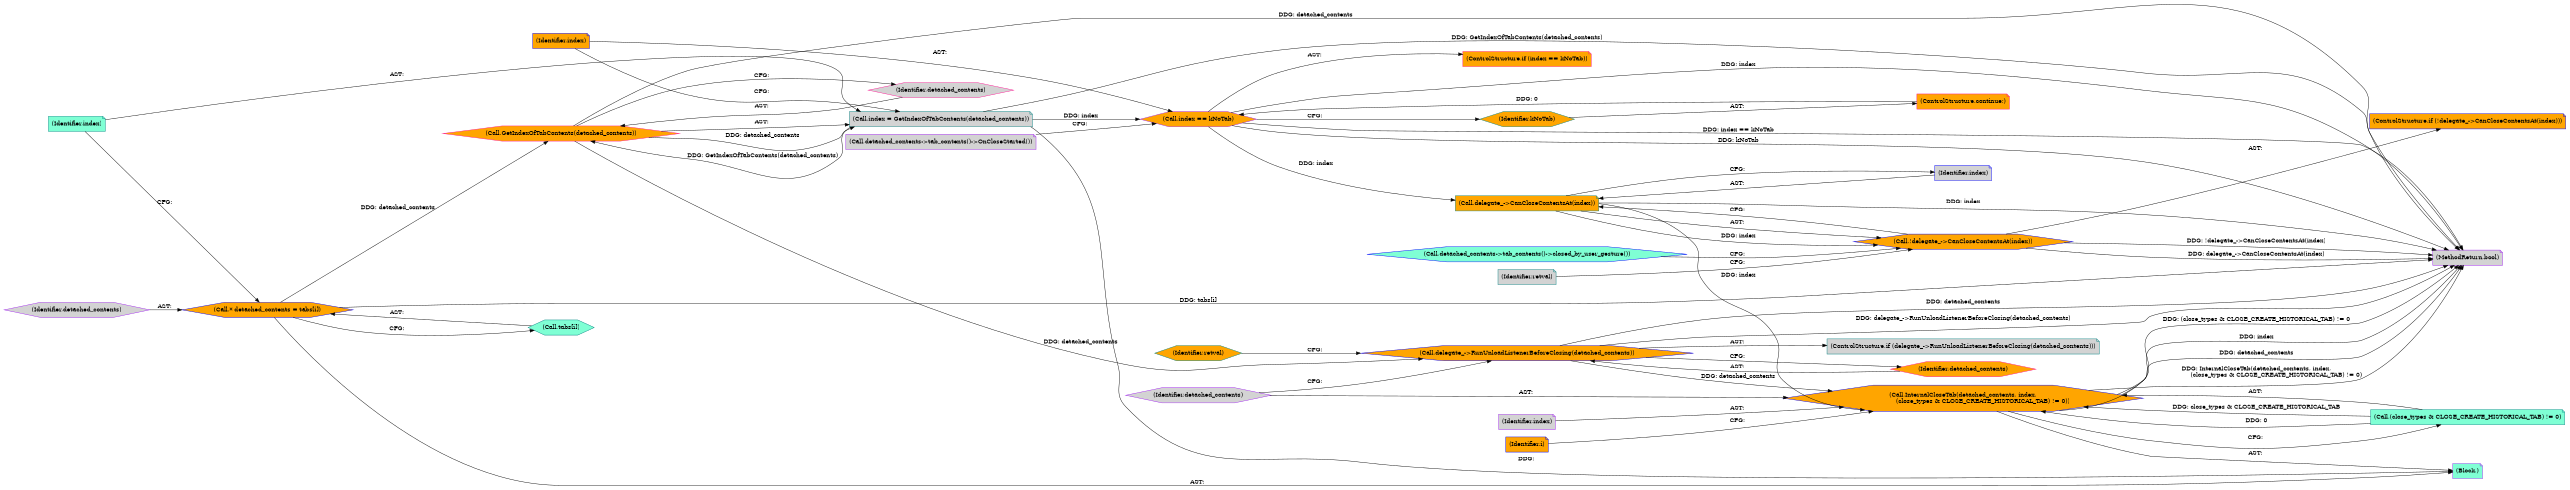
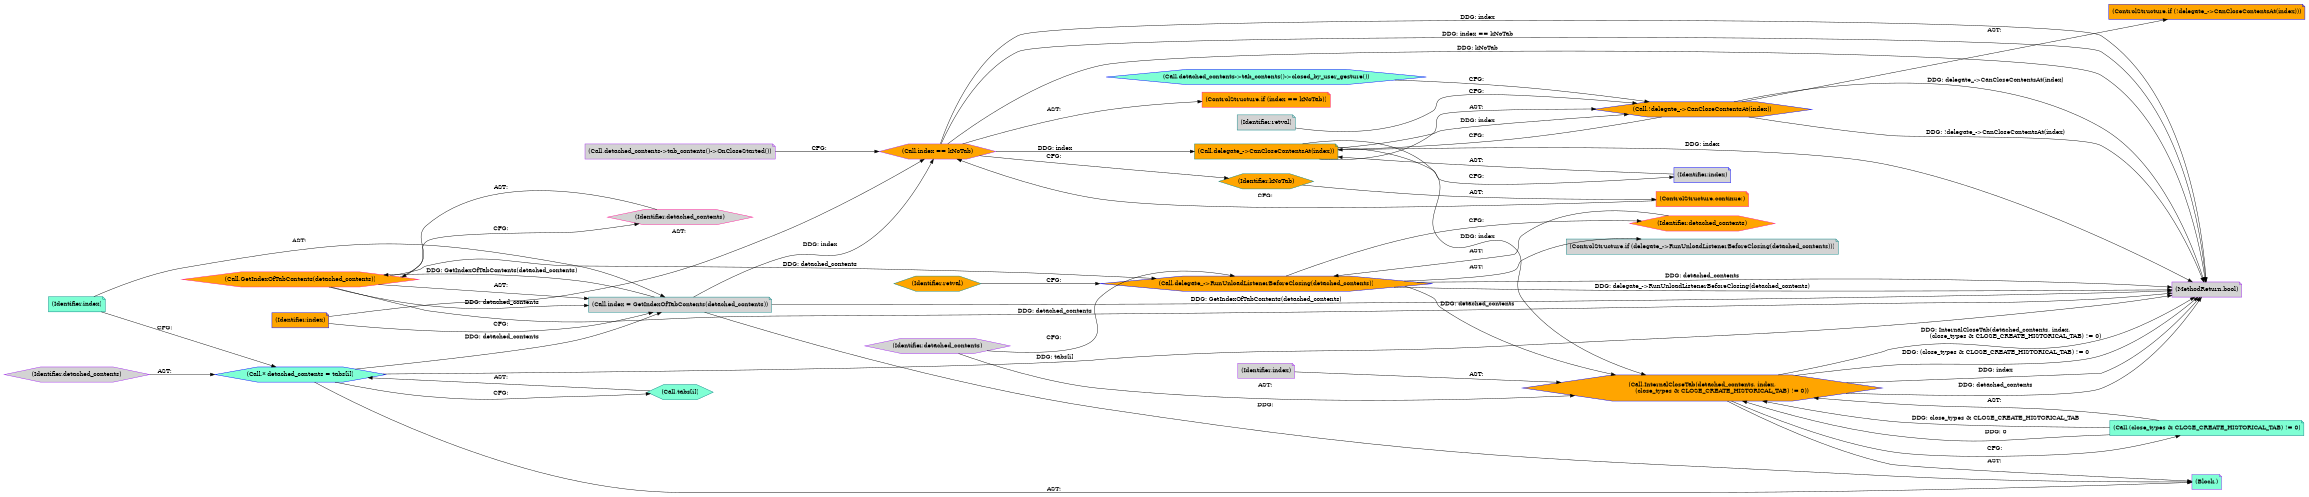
edge "(ControlStructure,continue;)" -> "(Call,index == kNoTab)": label "DDG: 0" -> "CFG: "
edge "(Call,* detached_contents = tabs[i])" -> "(Call,GetIndexOfTabContents(detached_contents))": now "(Call,* detached_contents = tabs[i])" -> "(Call,index = GetIndexOfTabContents(detached_contents))"
node "(Call,* detached_contents = tabs[i])": fillcolor orange -> aquamarine
node "(Identifier,i)": removed
